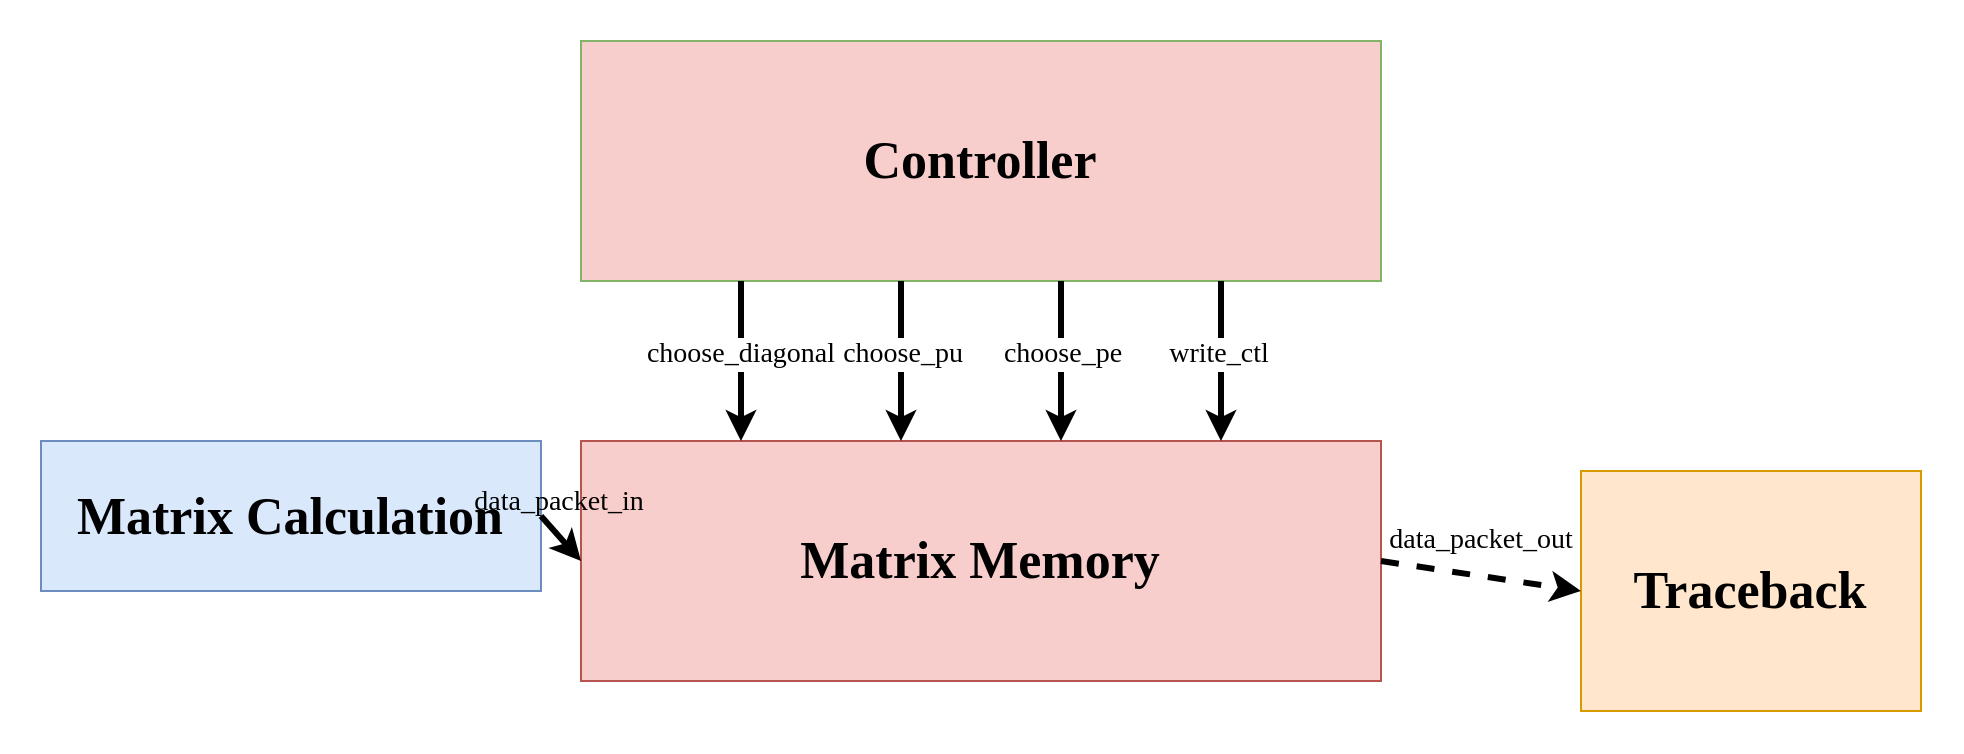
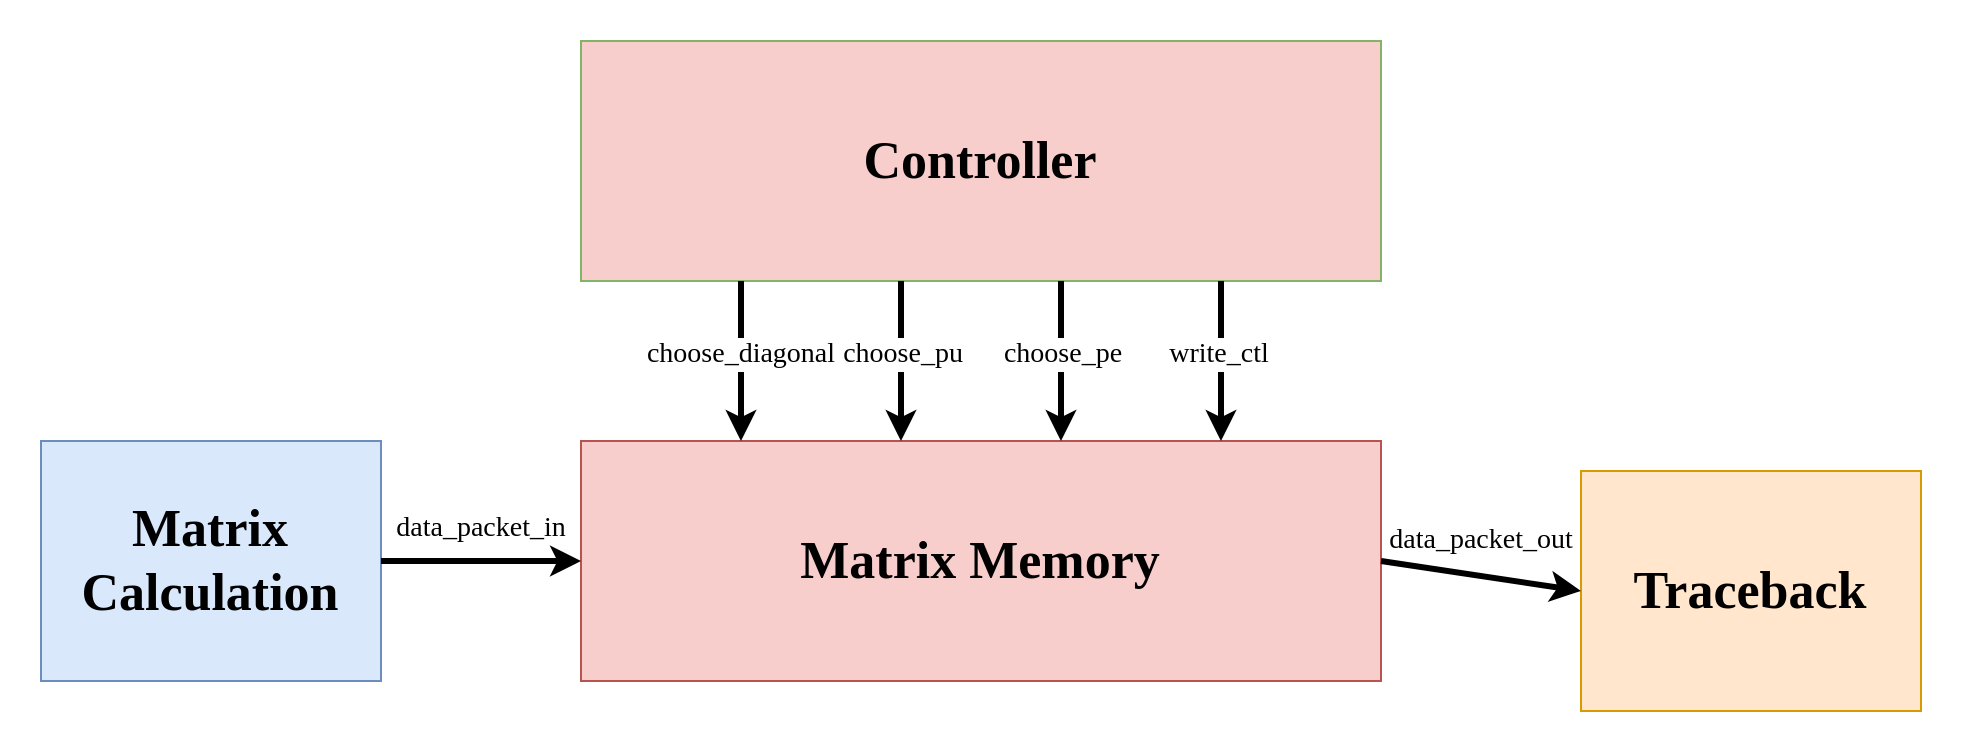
node "Matrix Calculation": size 500x150 -> 340x240
edge "Matrix Memory" -> "Traceback": style dashed -> solid
